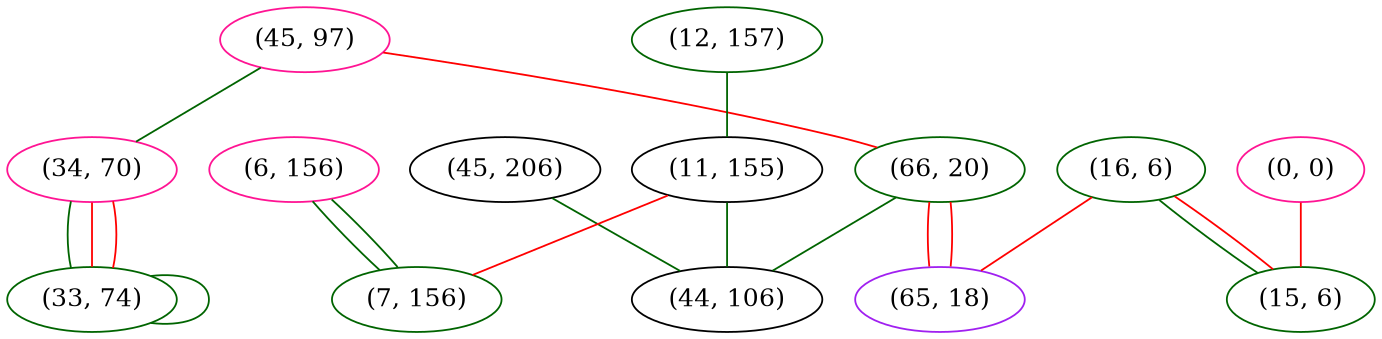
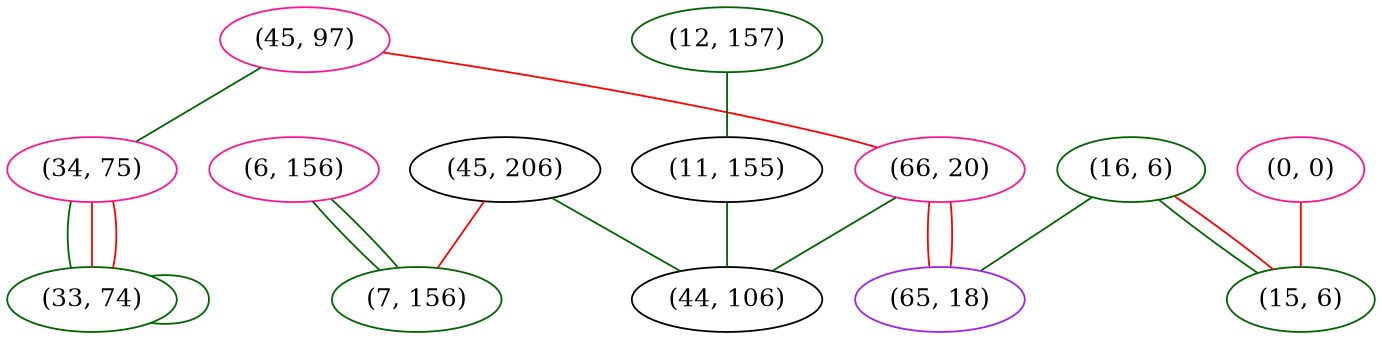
node "(34, 70)": label "(34, 70)" -> "(34, 75)"
node "(66, 20)": color darkgreen -> deeppink
edge "(16, 6)" -- "(65, 18)": color red -> darkgreen
edge "(11, 155)" -- "(7, 156)": now "(45, 206)" -- "(7, 156)"
